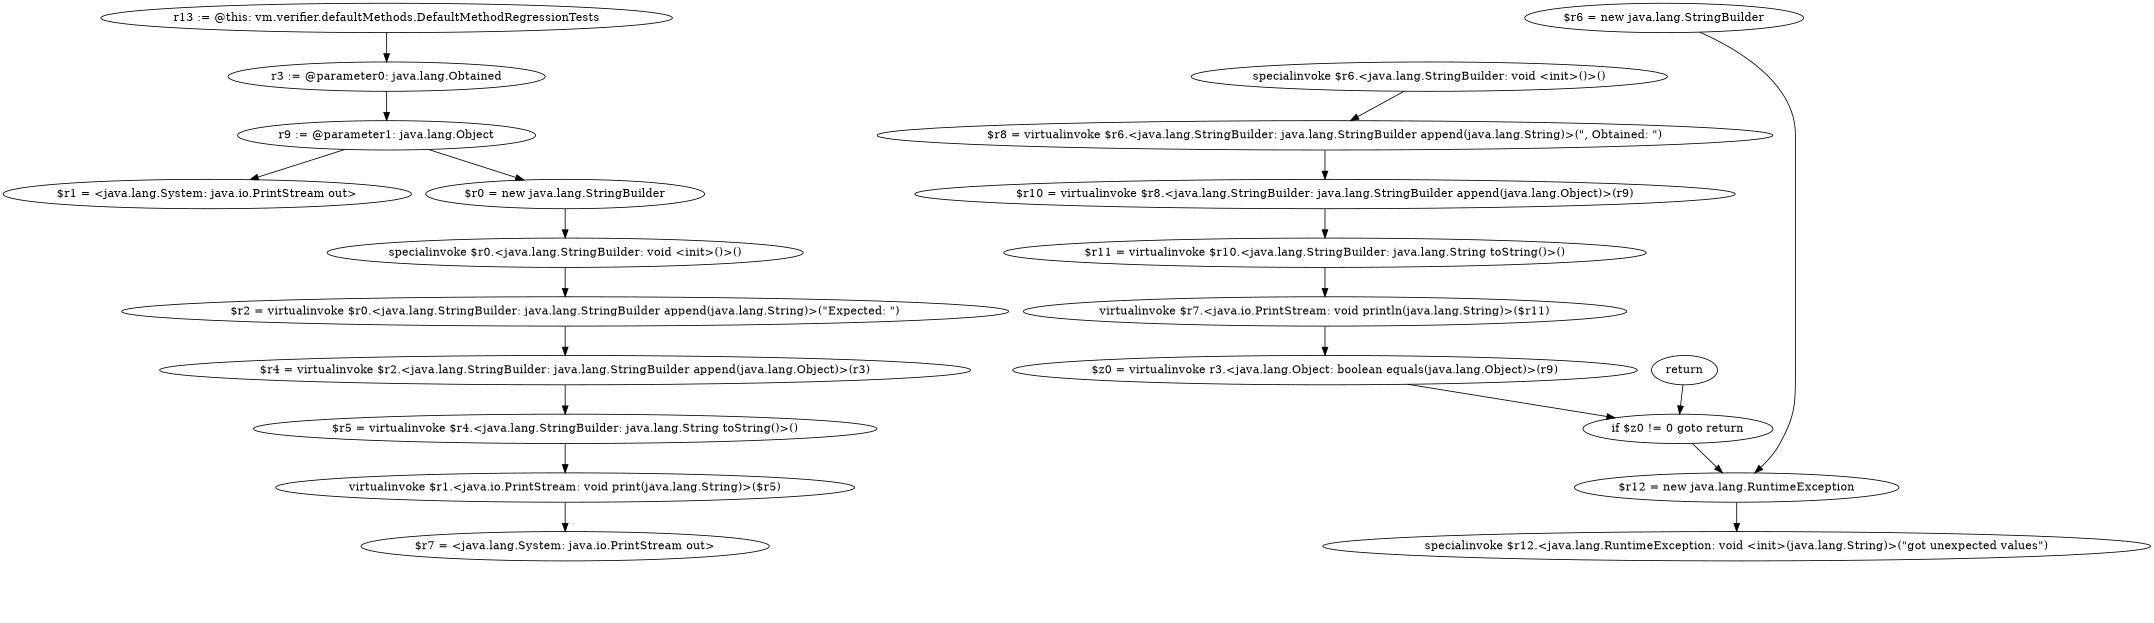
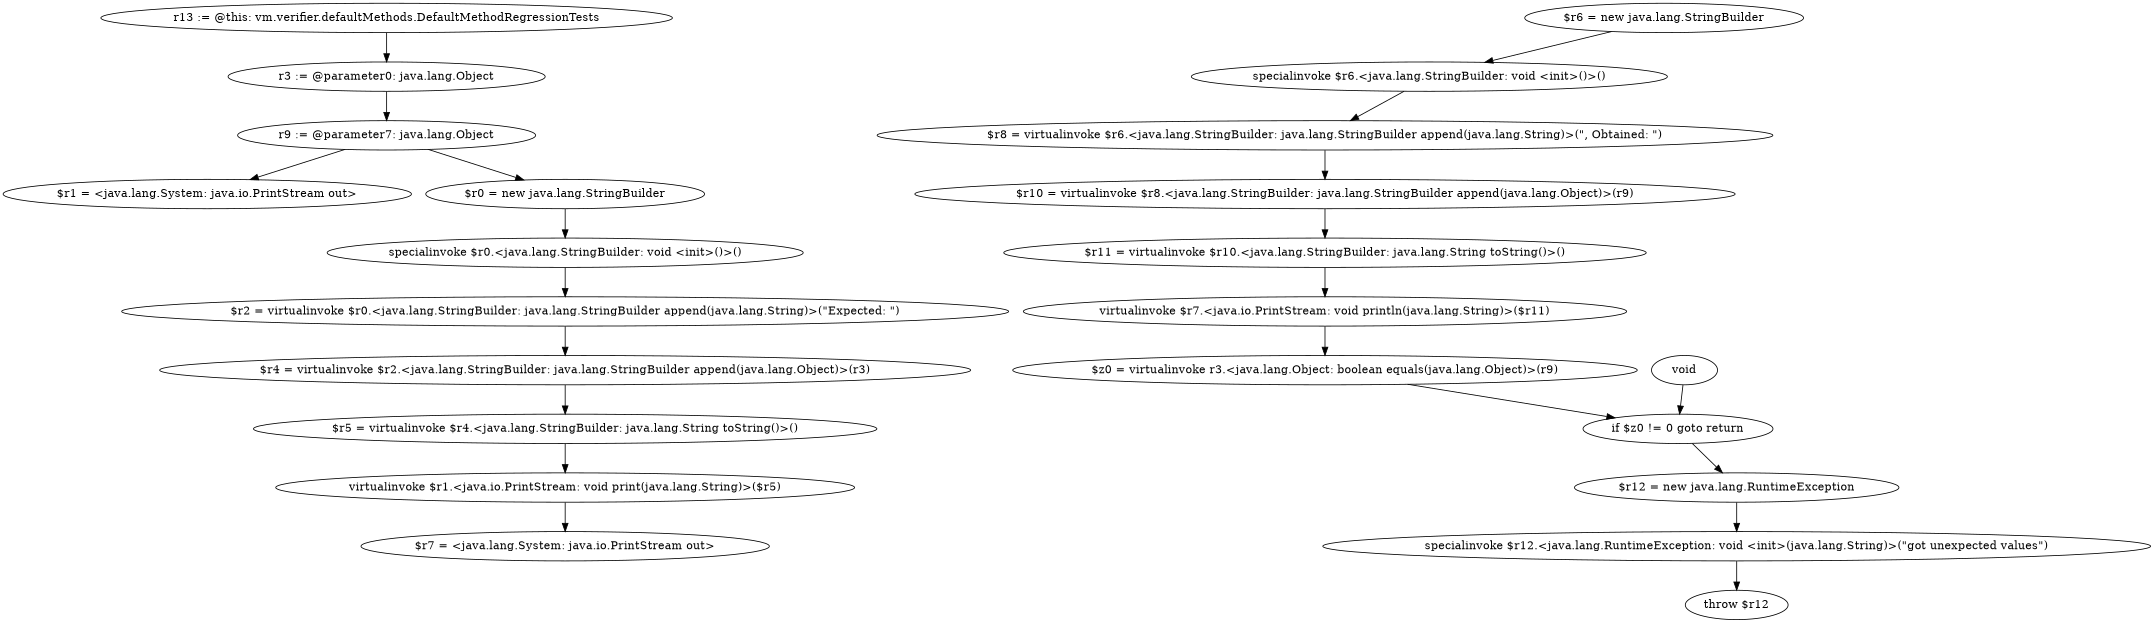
node "r3 := @parameter0: java.lang.Obtained": label "r3 := @parameter0: java.lang.Obtained" -> "r3 := @parameter0: java.lang.Object"
node "r9 := @parameter1: java.lang.Object": label "r9 := @parameter1: java.lang.Object" -> "r9 := @parameter7: java.lang.Object"
edge "$r6 = new java.lang.StringBuilder" -> "$r12 = new java.lang.RuntimeException": now "$r6 = new java.lang.StringBuilder" -> "specialinvoke $r6.<java.lang.StringBuilder: void <init>()>()"
node "return": label "return" -> "void"
node "throw $r12": added
